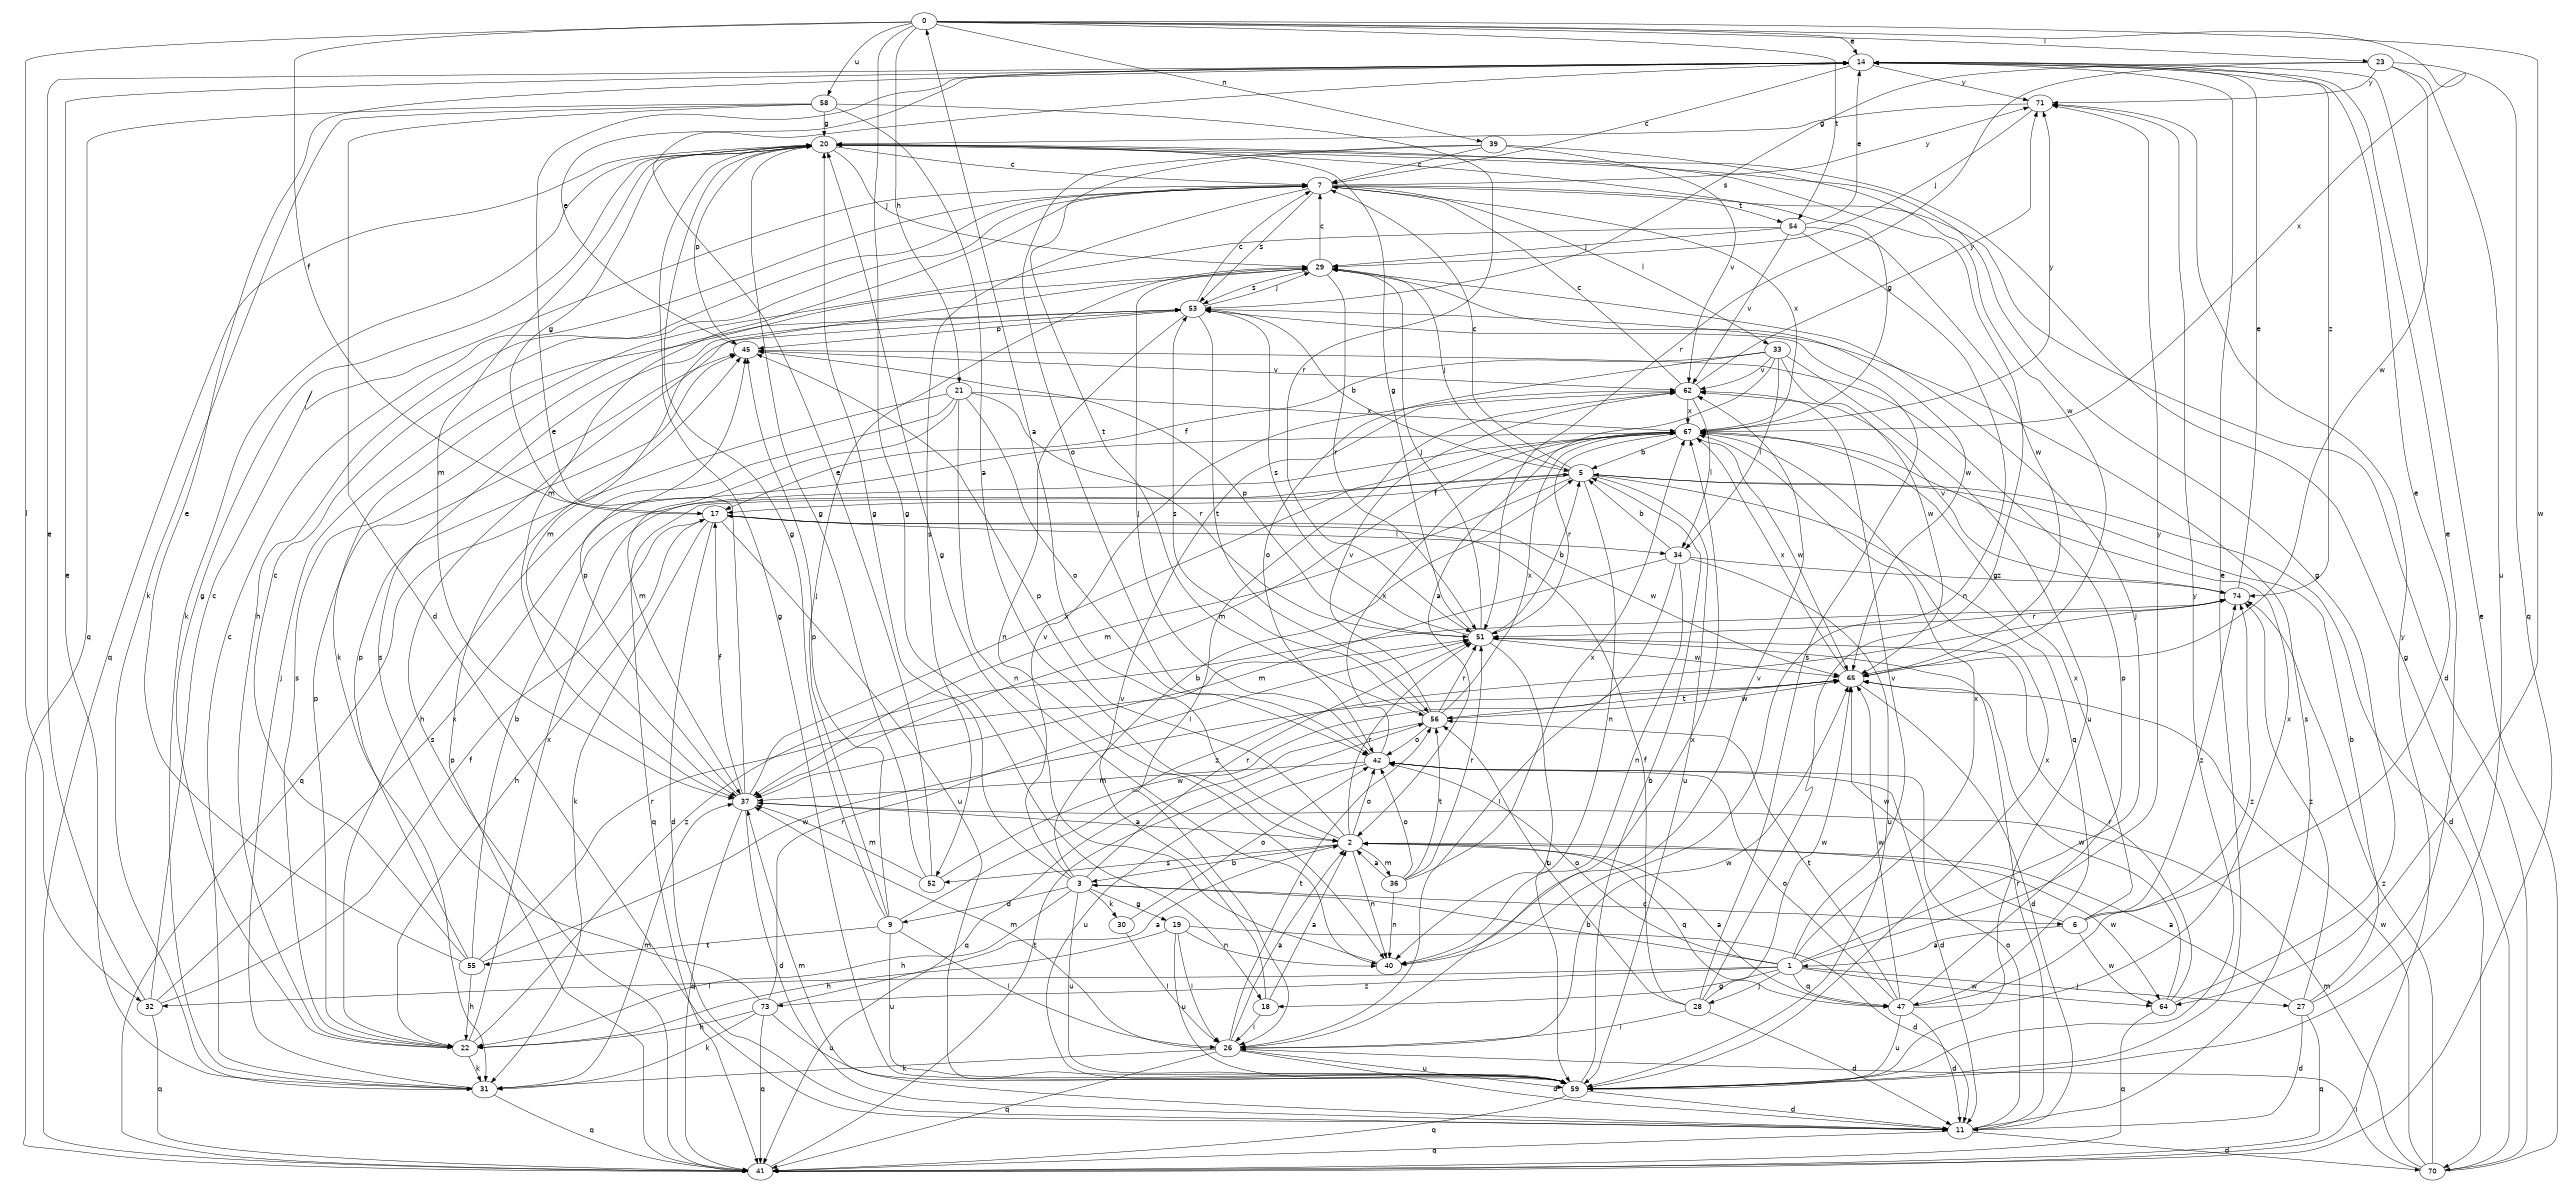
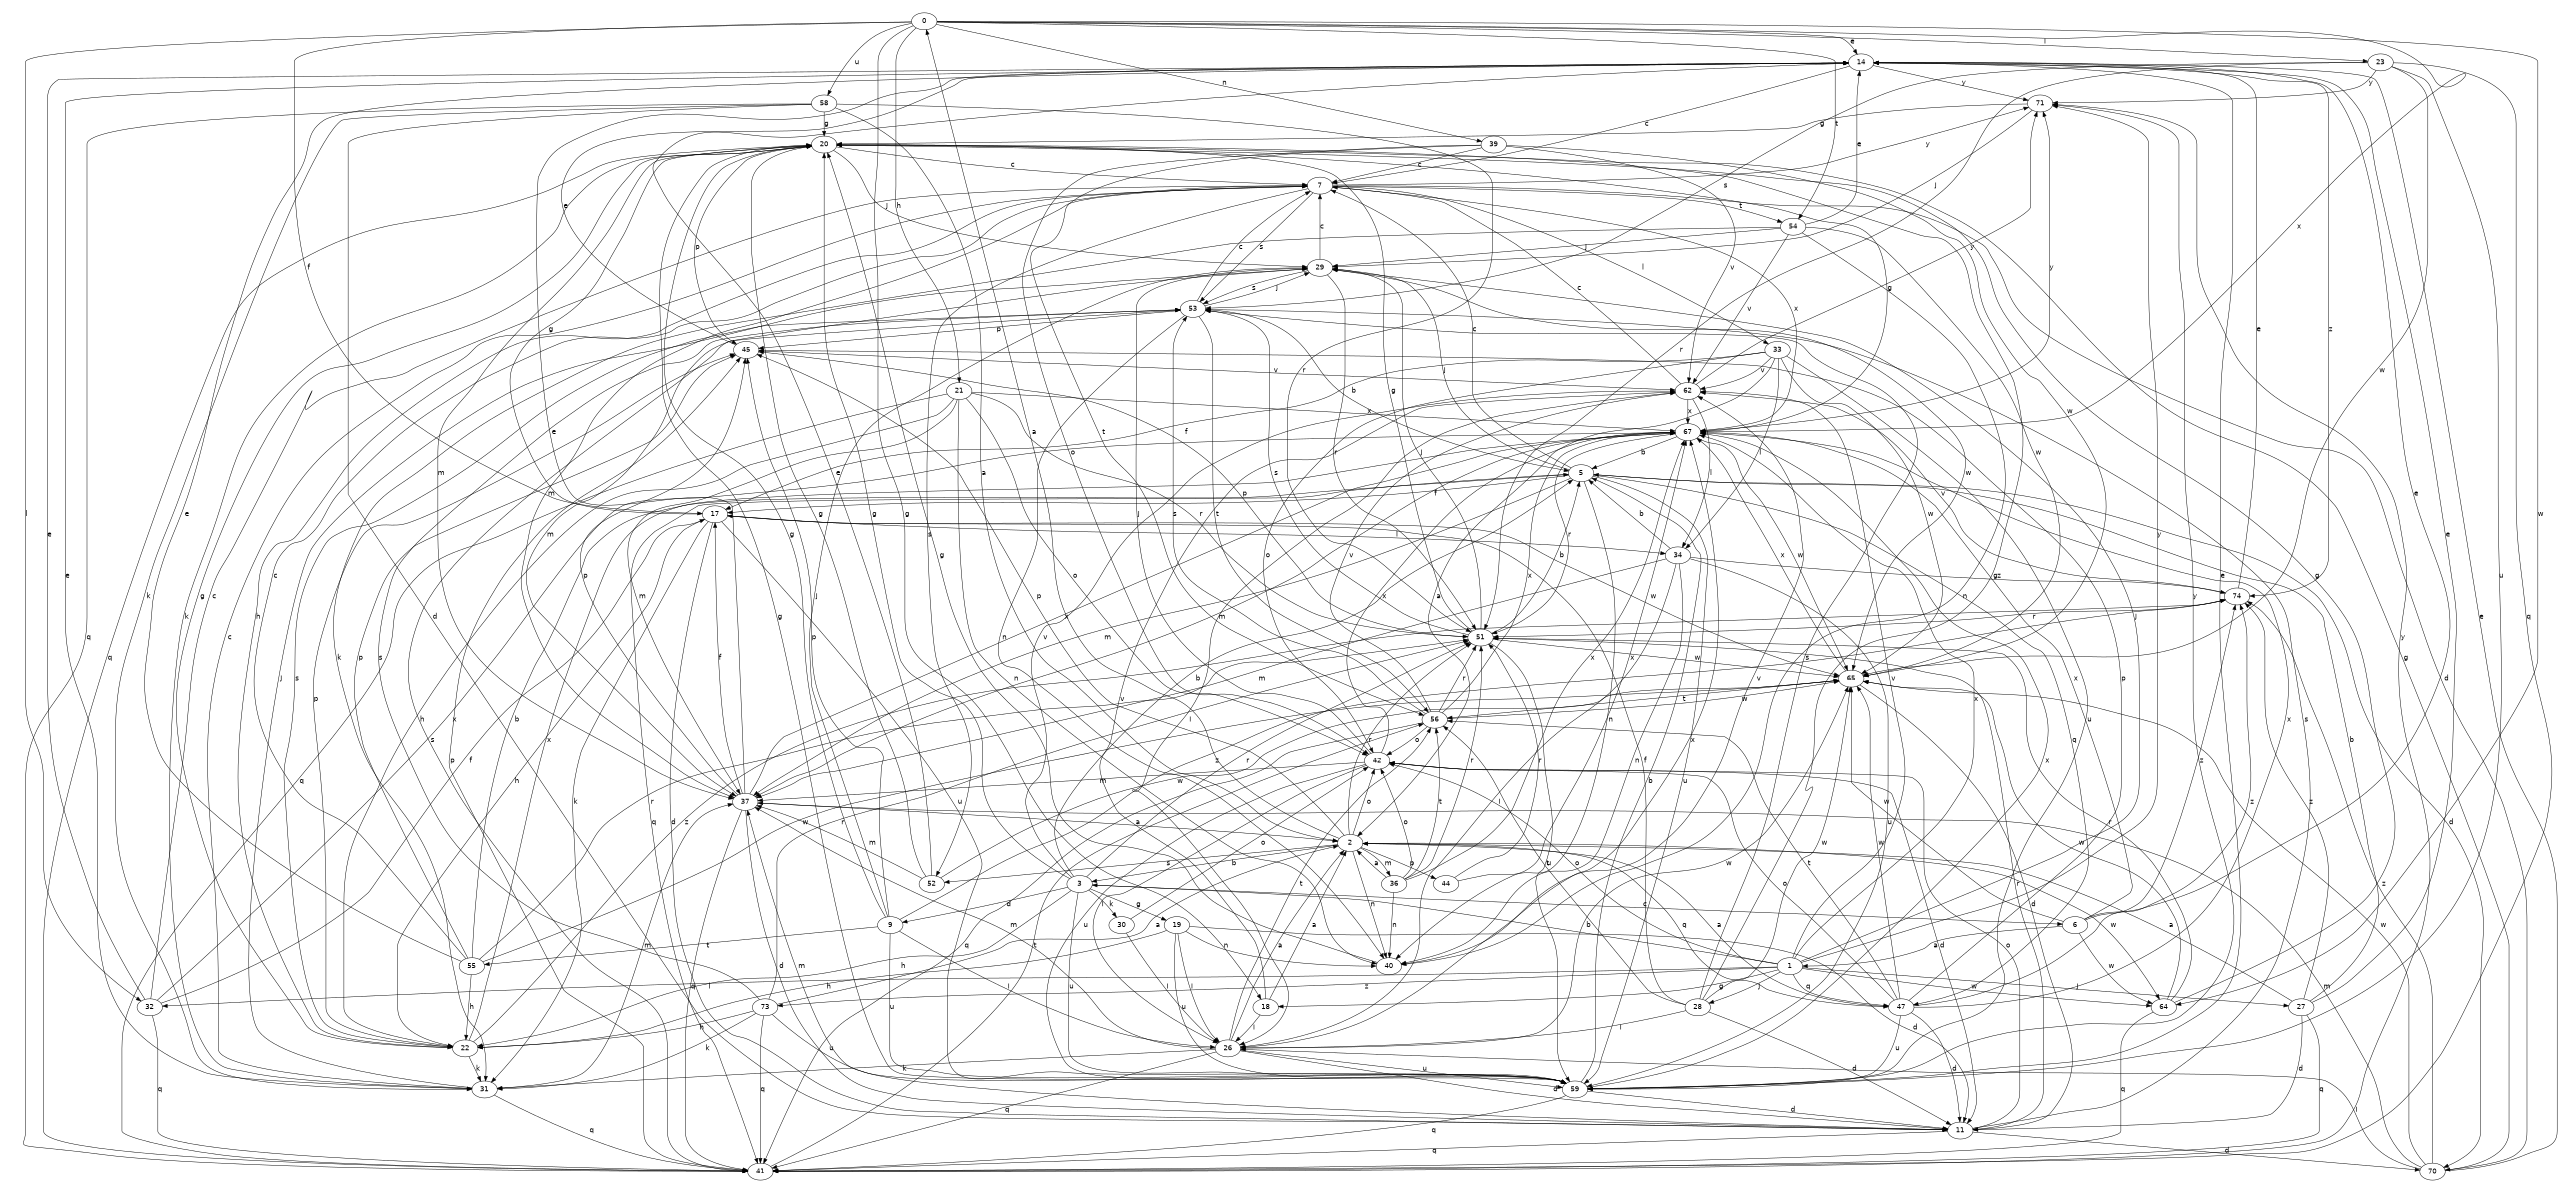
edge "42" -> "26": added, label "i"
node "44": added
